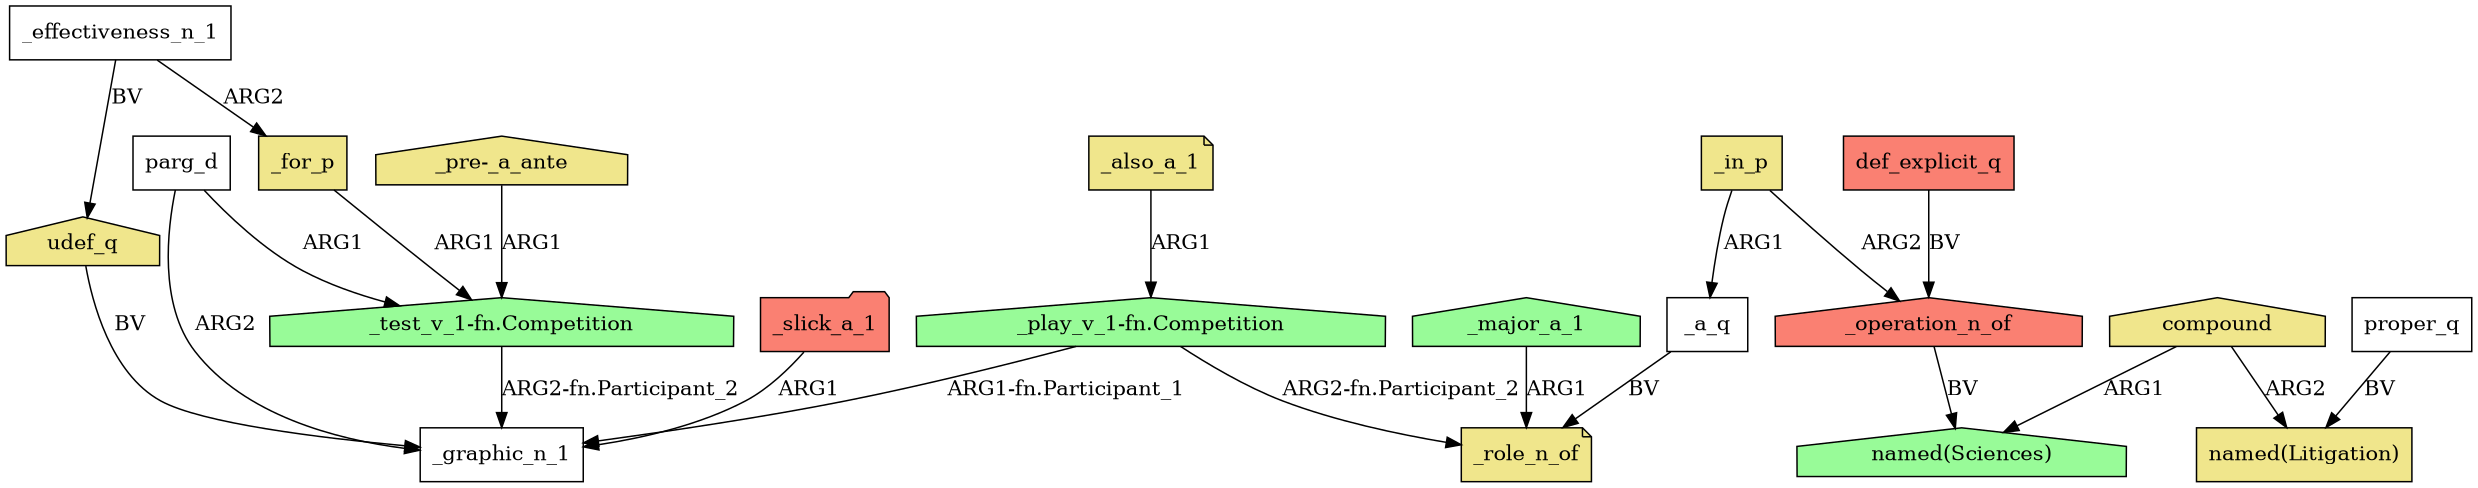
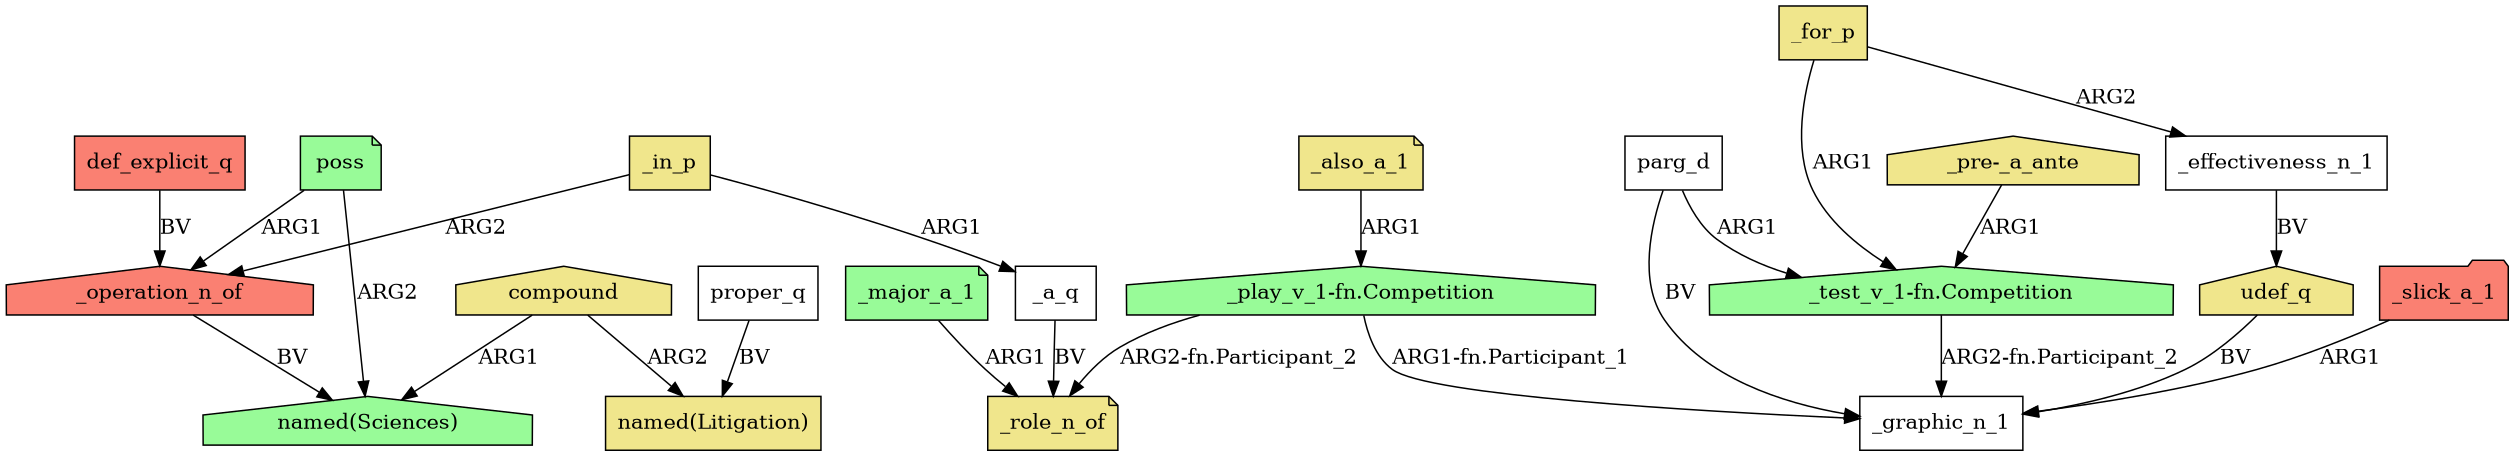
edge "_effectiveness_n_1" -> "_for_p": reversed
node "poss": added
edge "parg_d" -> "_graphic_n_1": label "ARG2" -> "BV"
node "_major_a_1": shape house -> note
